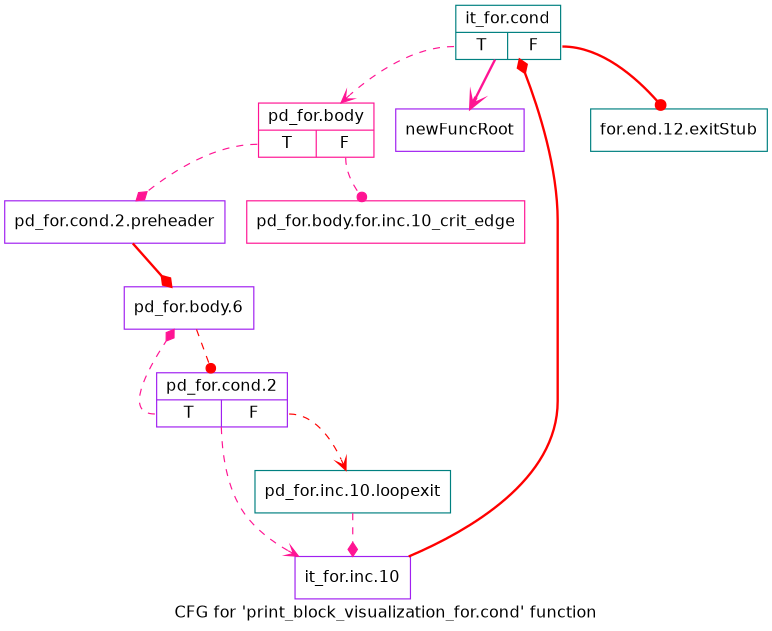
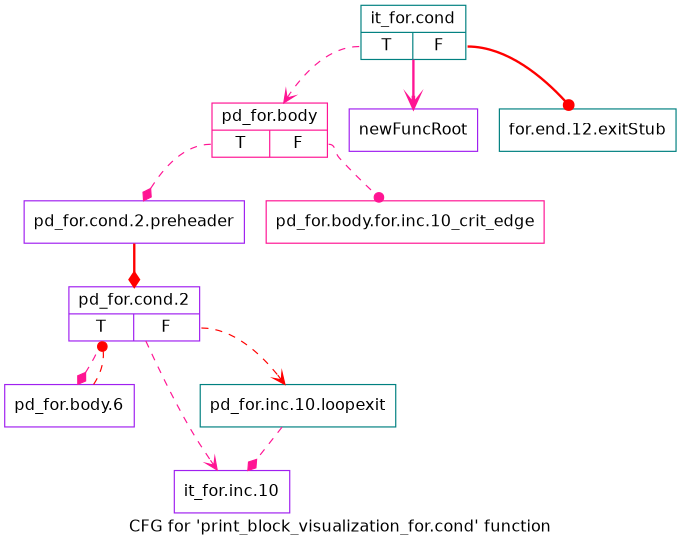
edge "pd_for.cond.2.preheader" -> "pd_for.body.6": now "pd_for.cond.2.preheader" -> "pd_for.cond.2"
edge "it_for.inc.10" -> "it_for.cond": removed
